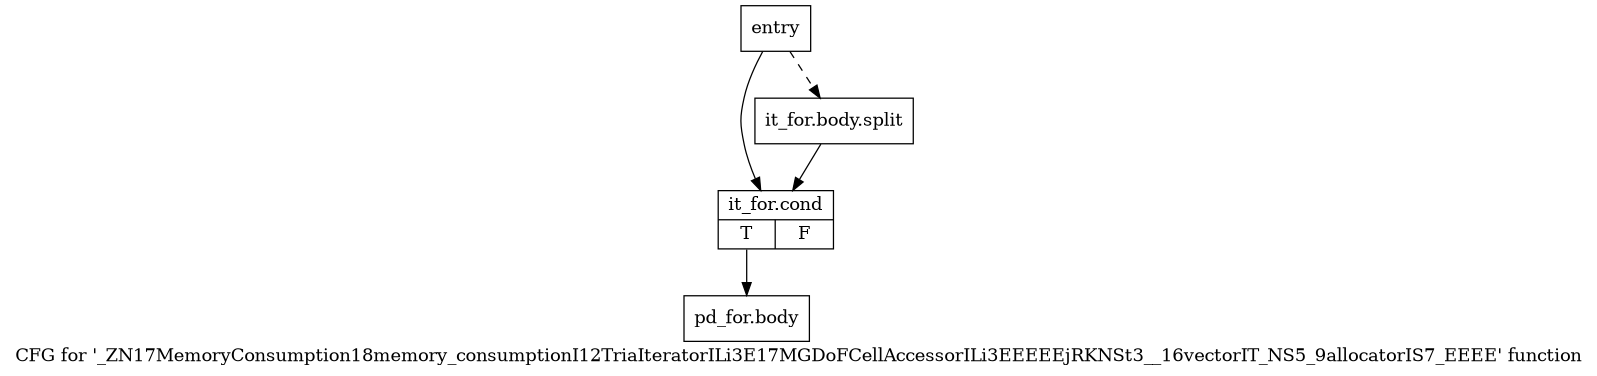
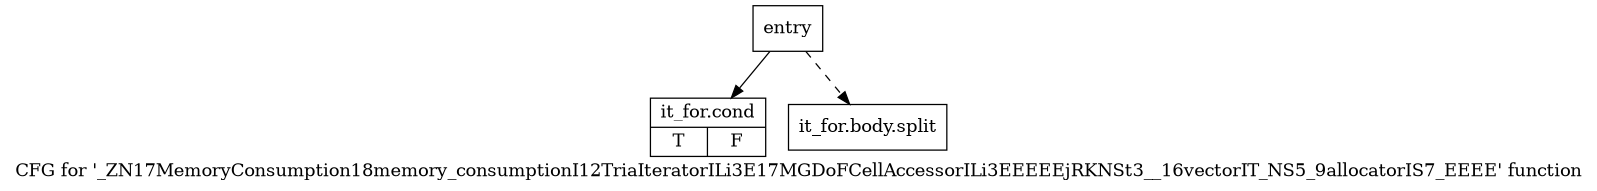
edge "it_for.body.split" -> "it_for.cond": removed
node "pd_for.body": removed
